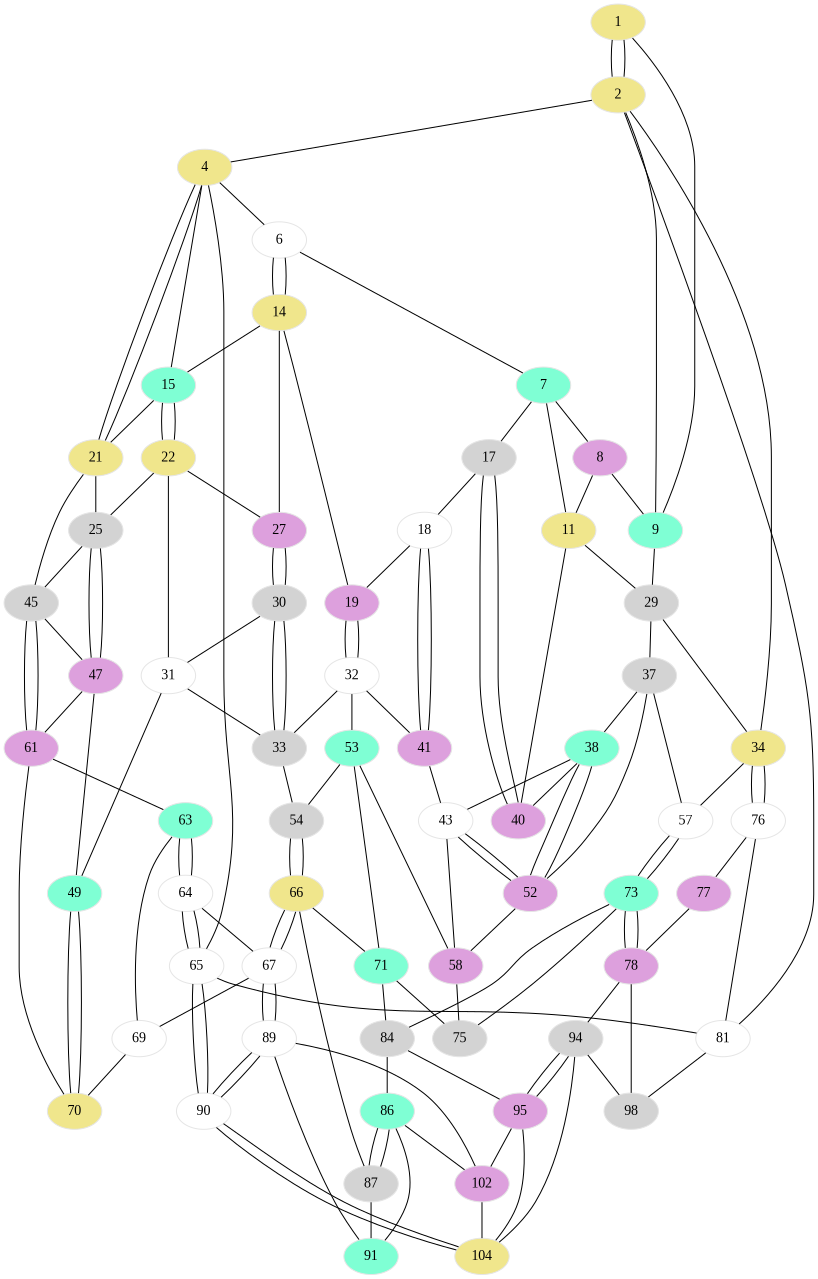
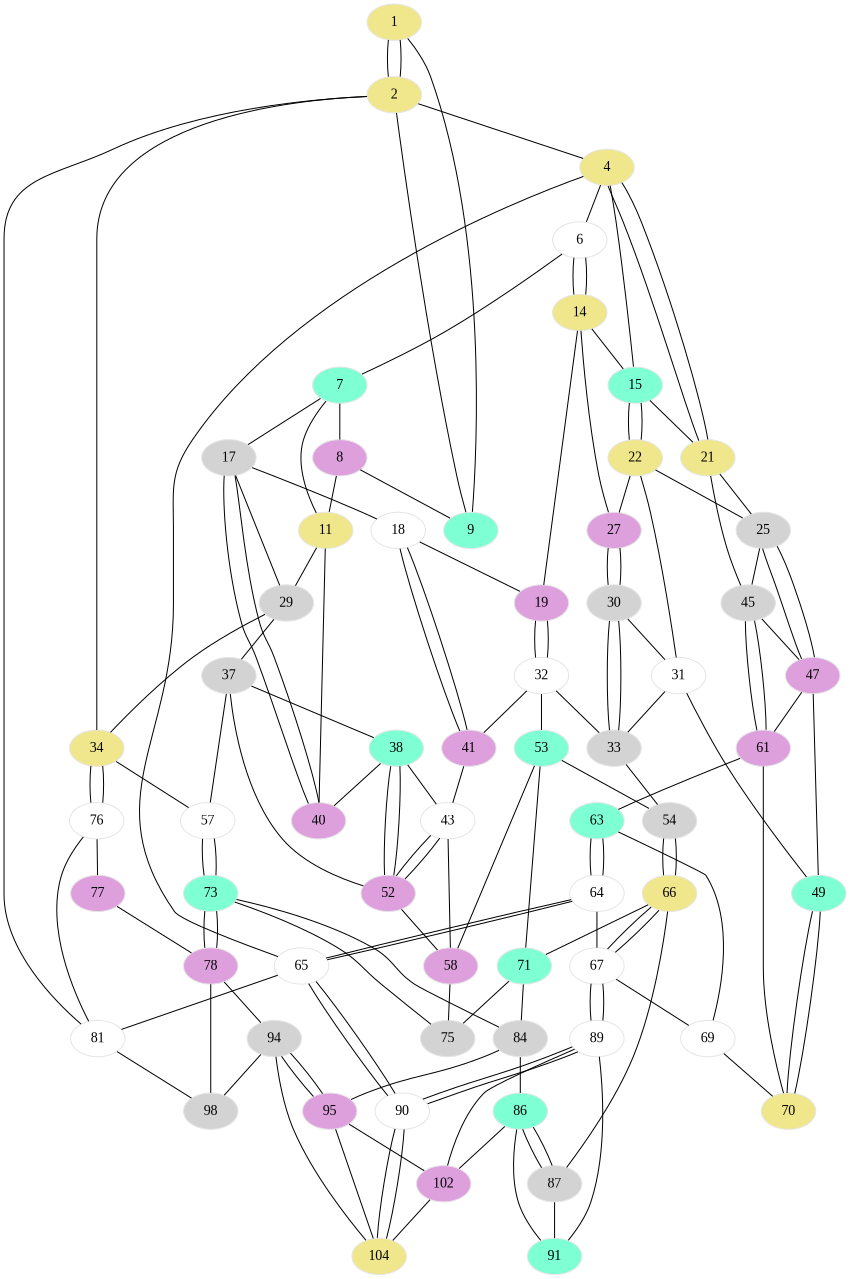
edge "9" -- "29": now "17" -- "29"
